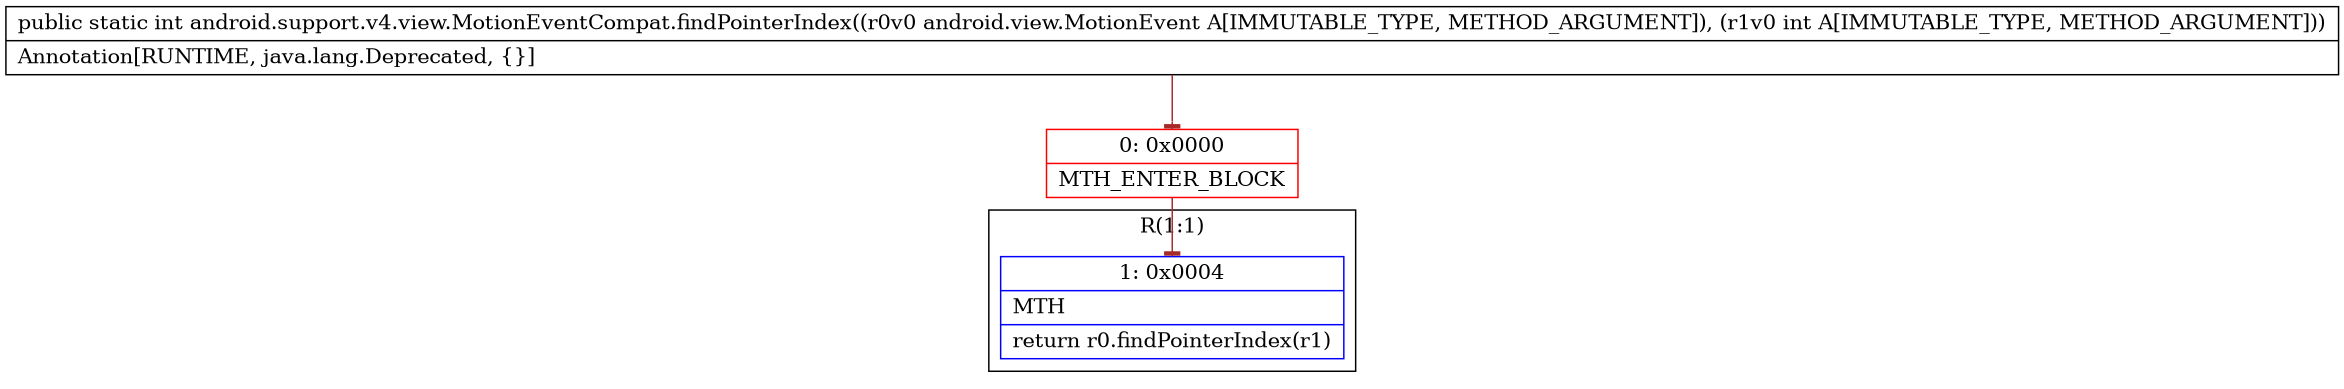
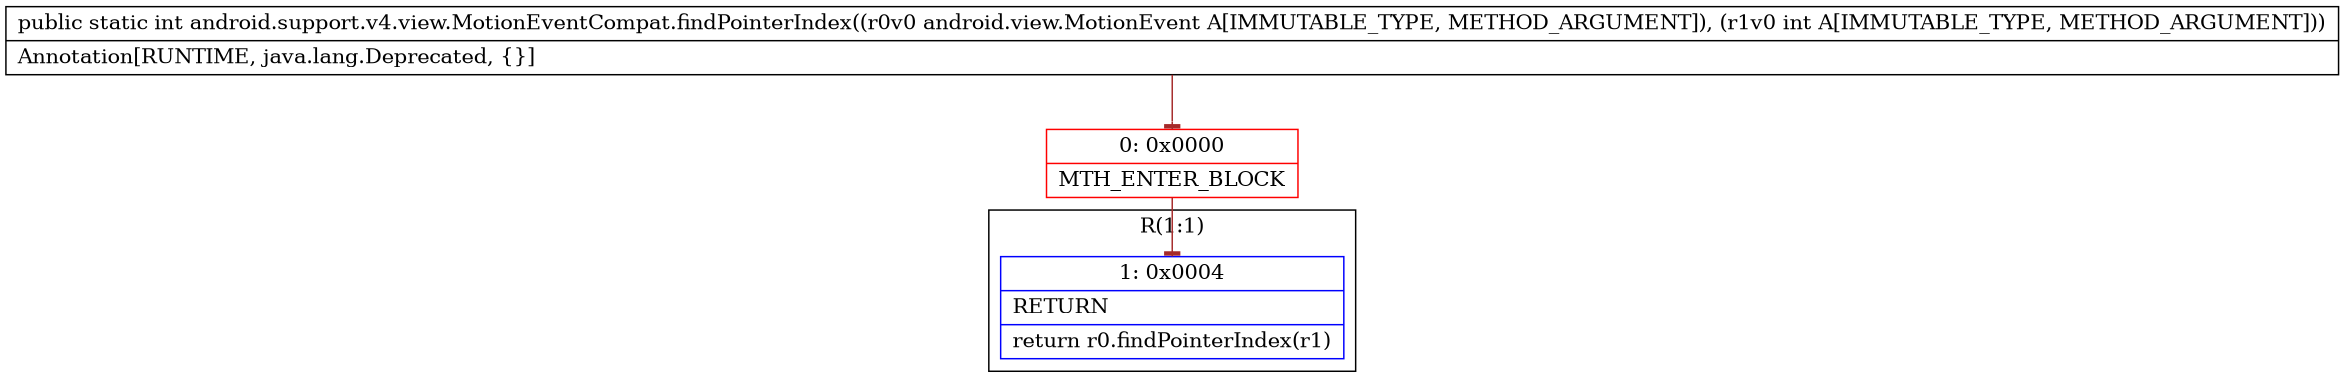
node "1: 0x0004": text "MTH" -> "RETURN"
